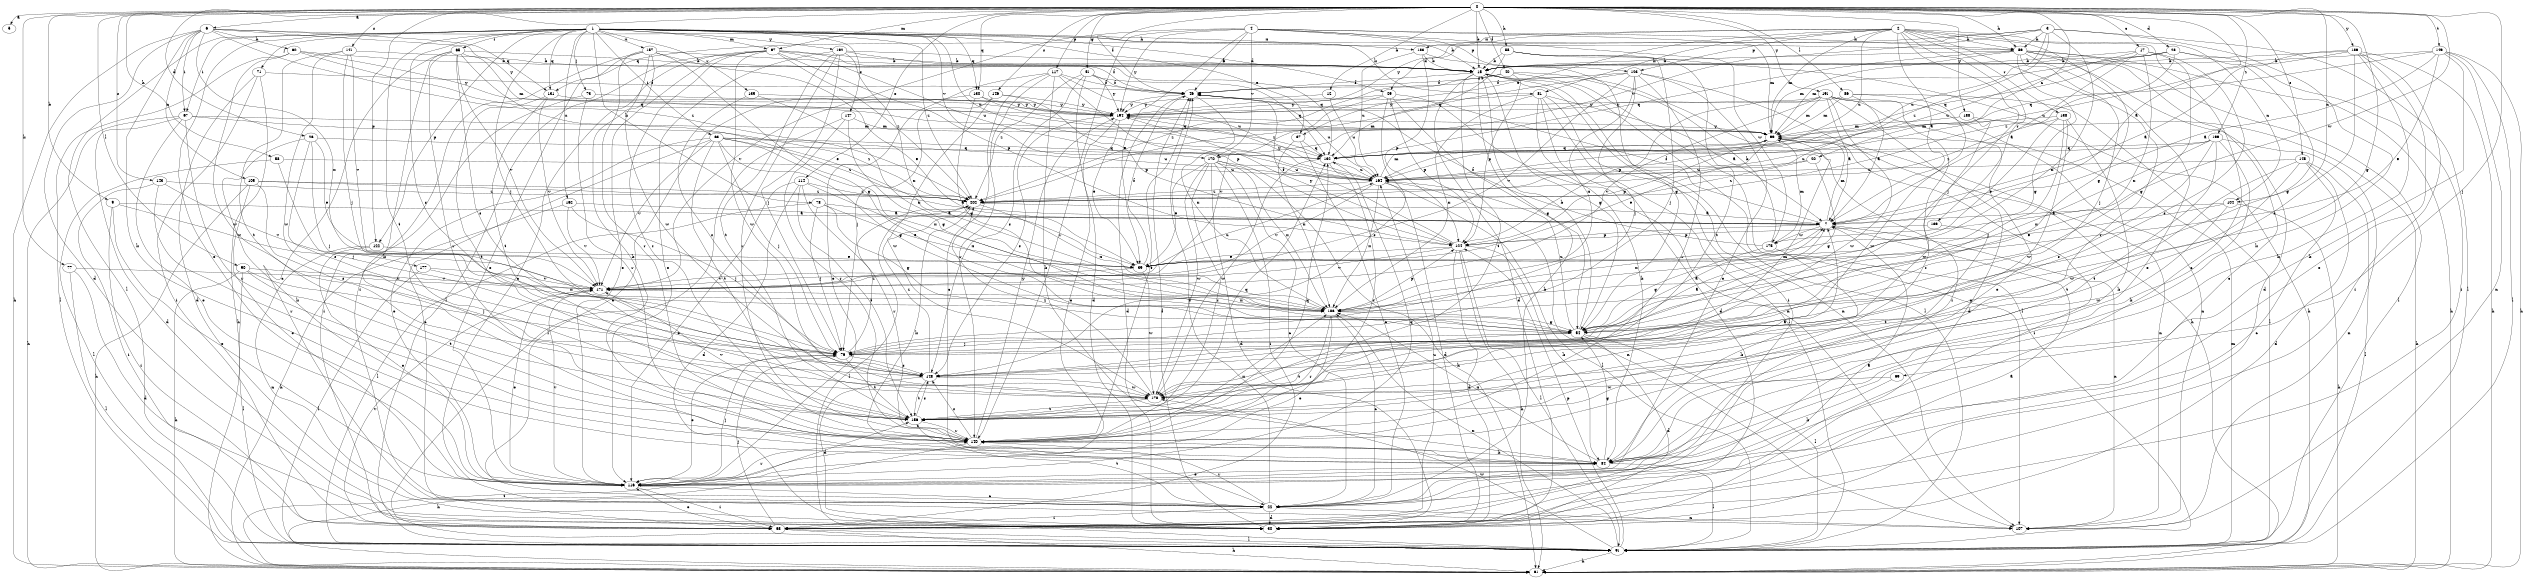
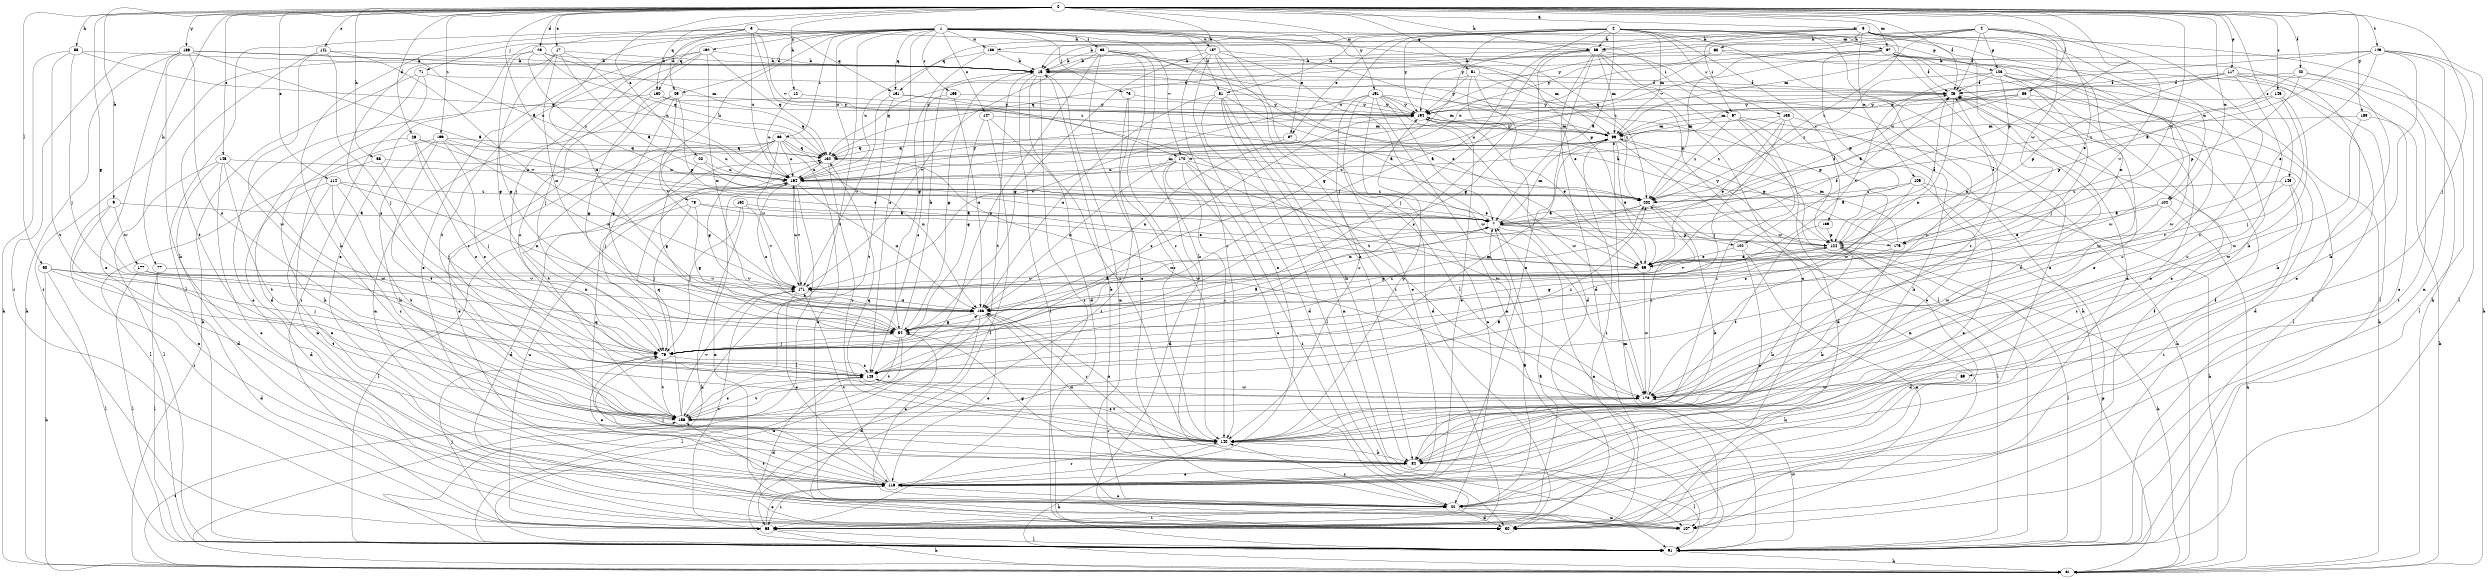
node "5": removed
edge "1" -> "162": removed, label "u"
edge "170" -> "61": removed, label "h"
